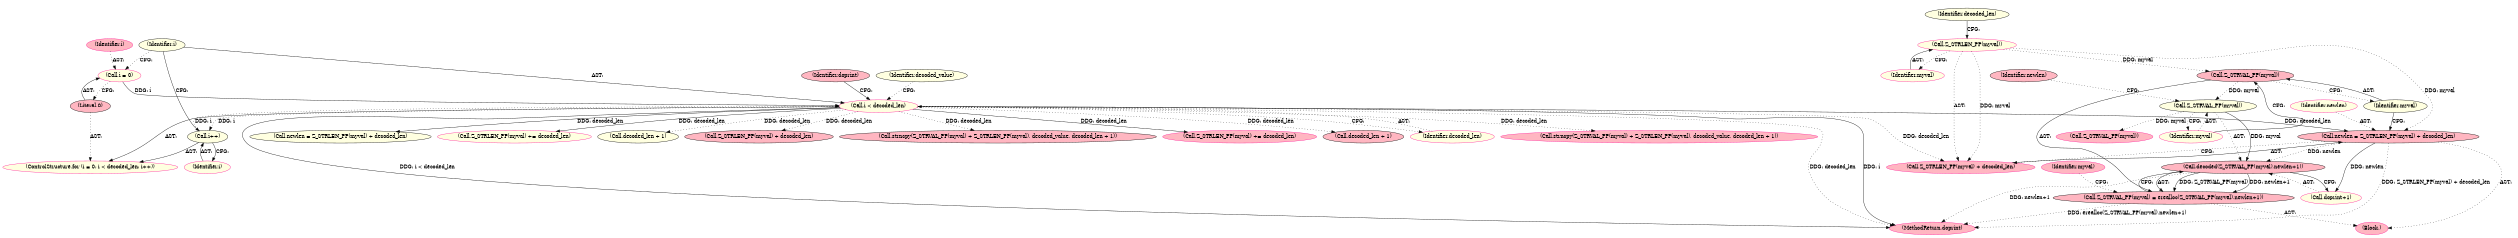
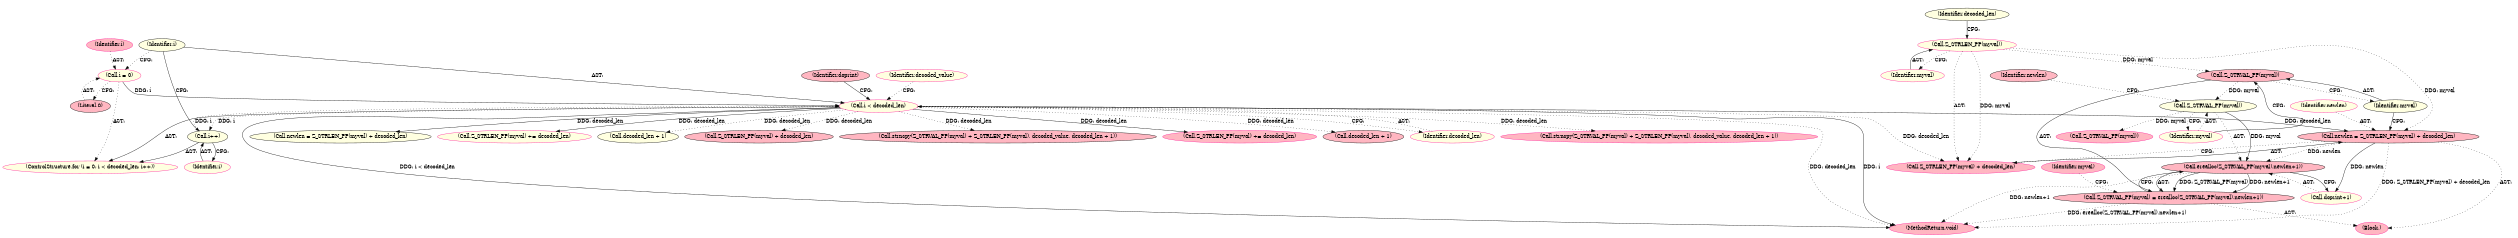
node "(Identifier,decoded_value)": color black -> deeppink
edge "(Literal,0)" -> "(Call,i = 0)": style solid -> dotted
edge "(Literal,0)" -> "(ControlStructure,for (i = 0; i < decoded_len; i++))": now "(Call,i = 0)" -> "(ControlStructure,for (i = 0; i < decoded_len; i++))"
node "(Call,decoded(Z_STRVAL_PP(myval),newlen+1))": label "(Call,decoded(Z_STRVAL_PP(myval),newlen+1))" -> "(Call,erealloc(Z_STRVAL_PP(myval),newlen+1))"
node "(MethodReturn,doprint)": label "(MethodReturn,doprint)" -> "(MethodReturn,void)"
